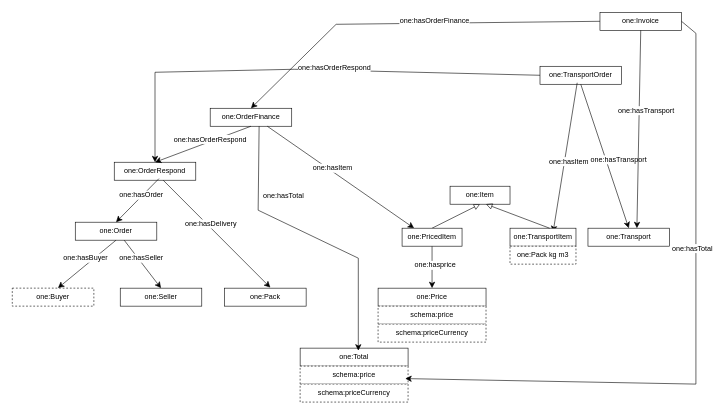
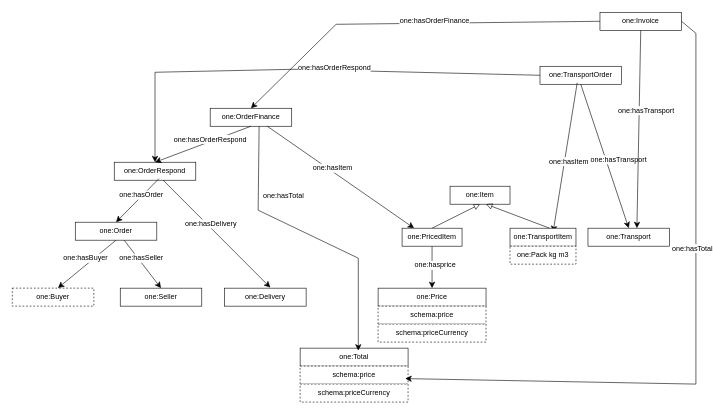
node "one:Pack": label "one:Pack" -> "one:Delivery"
